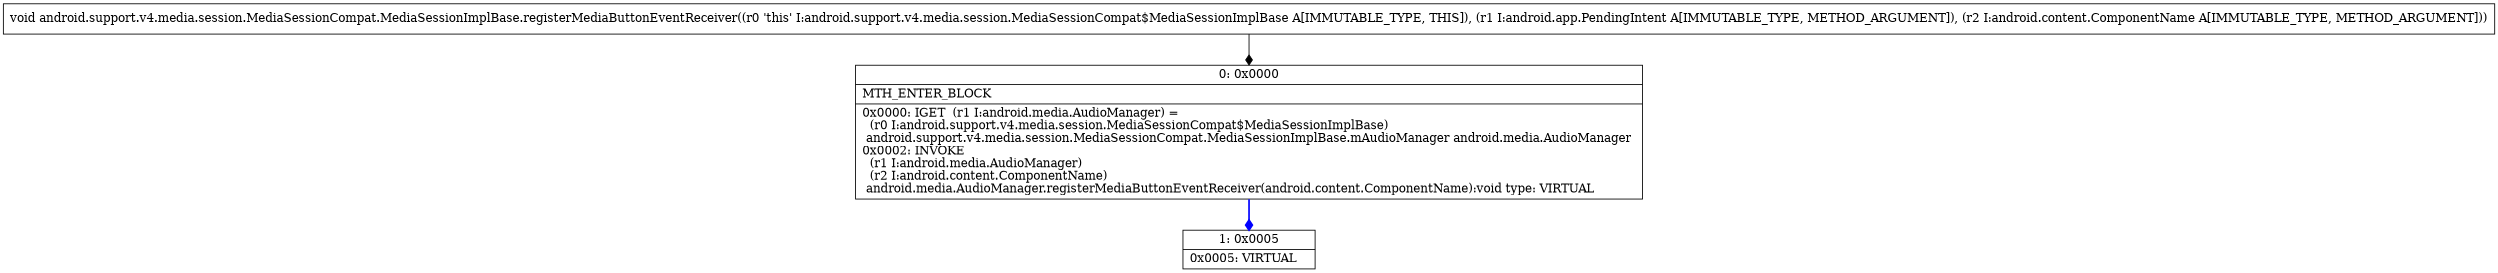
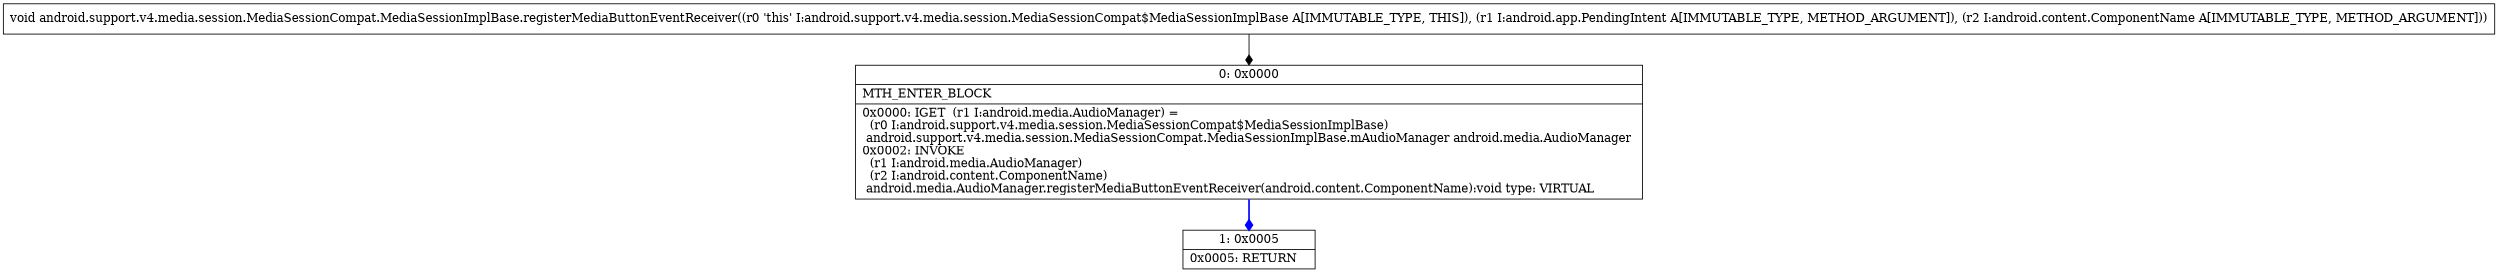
node "1: 0x0005": text "0x0005: VIRTUAL" -> "0x0005: RETURN"
